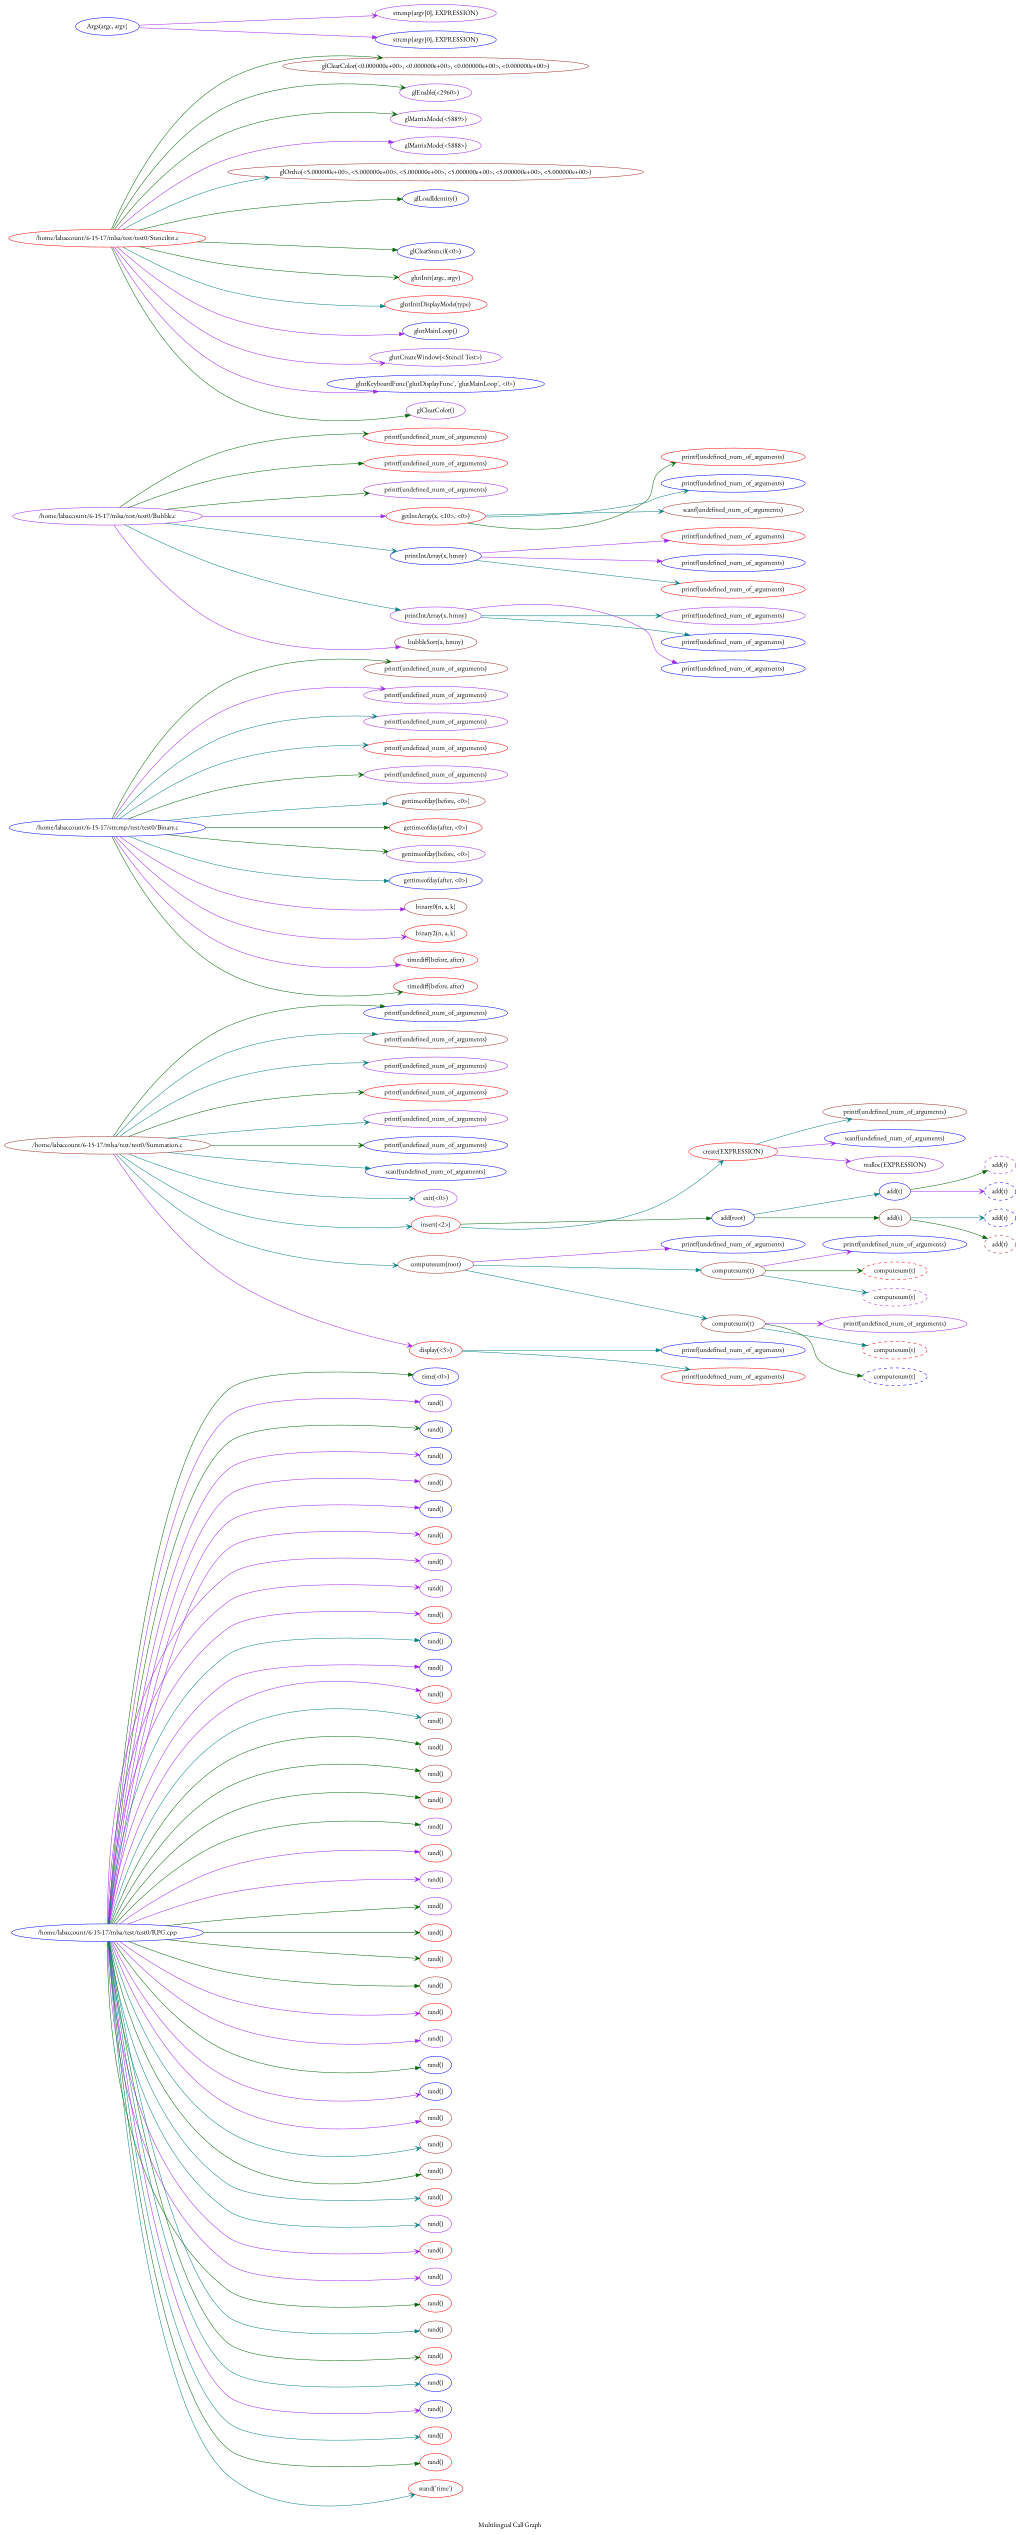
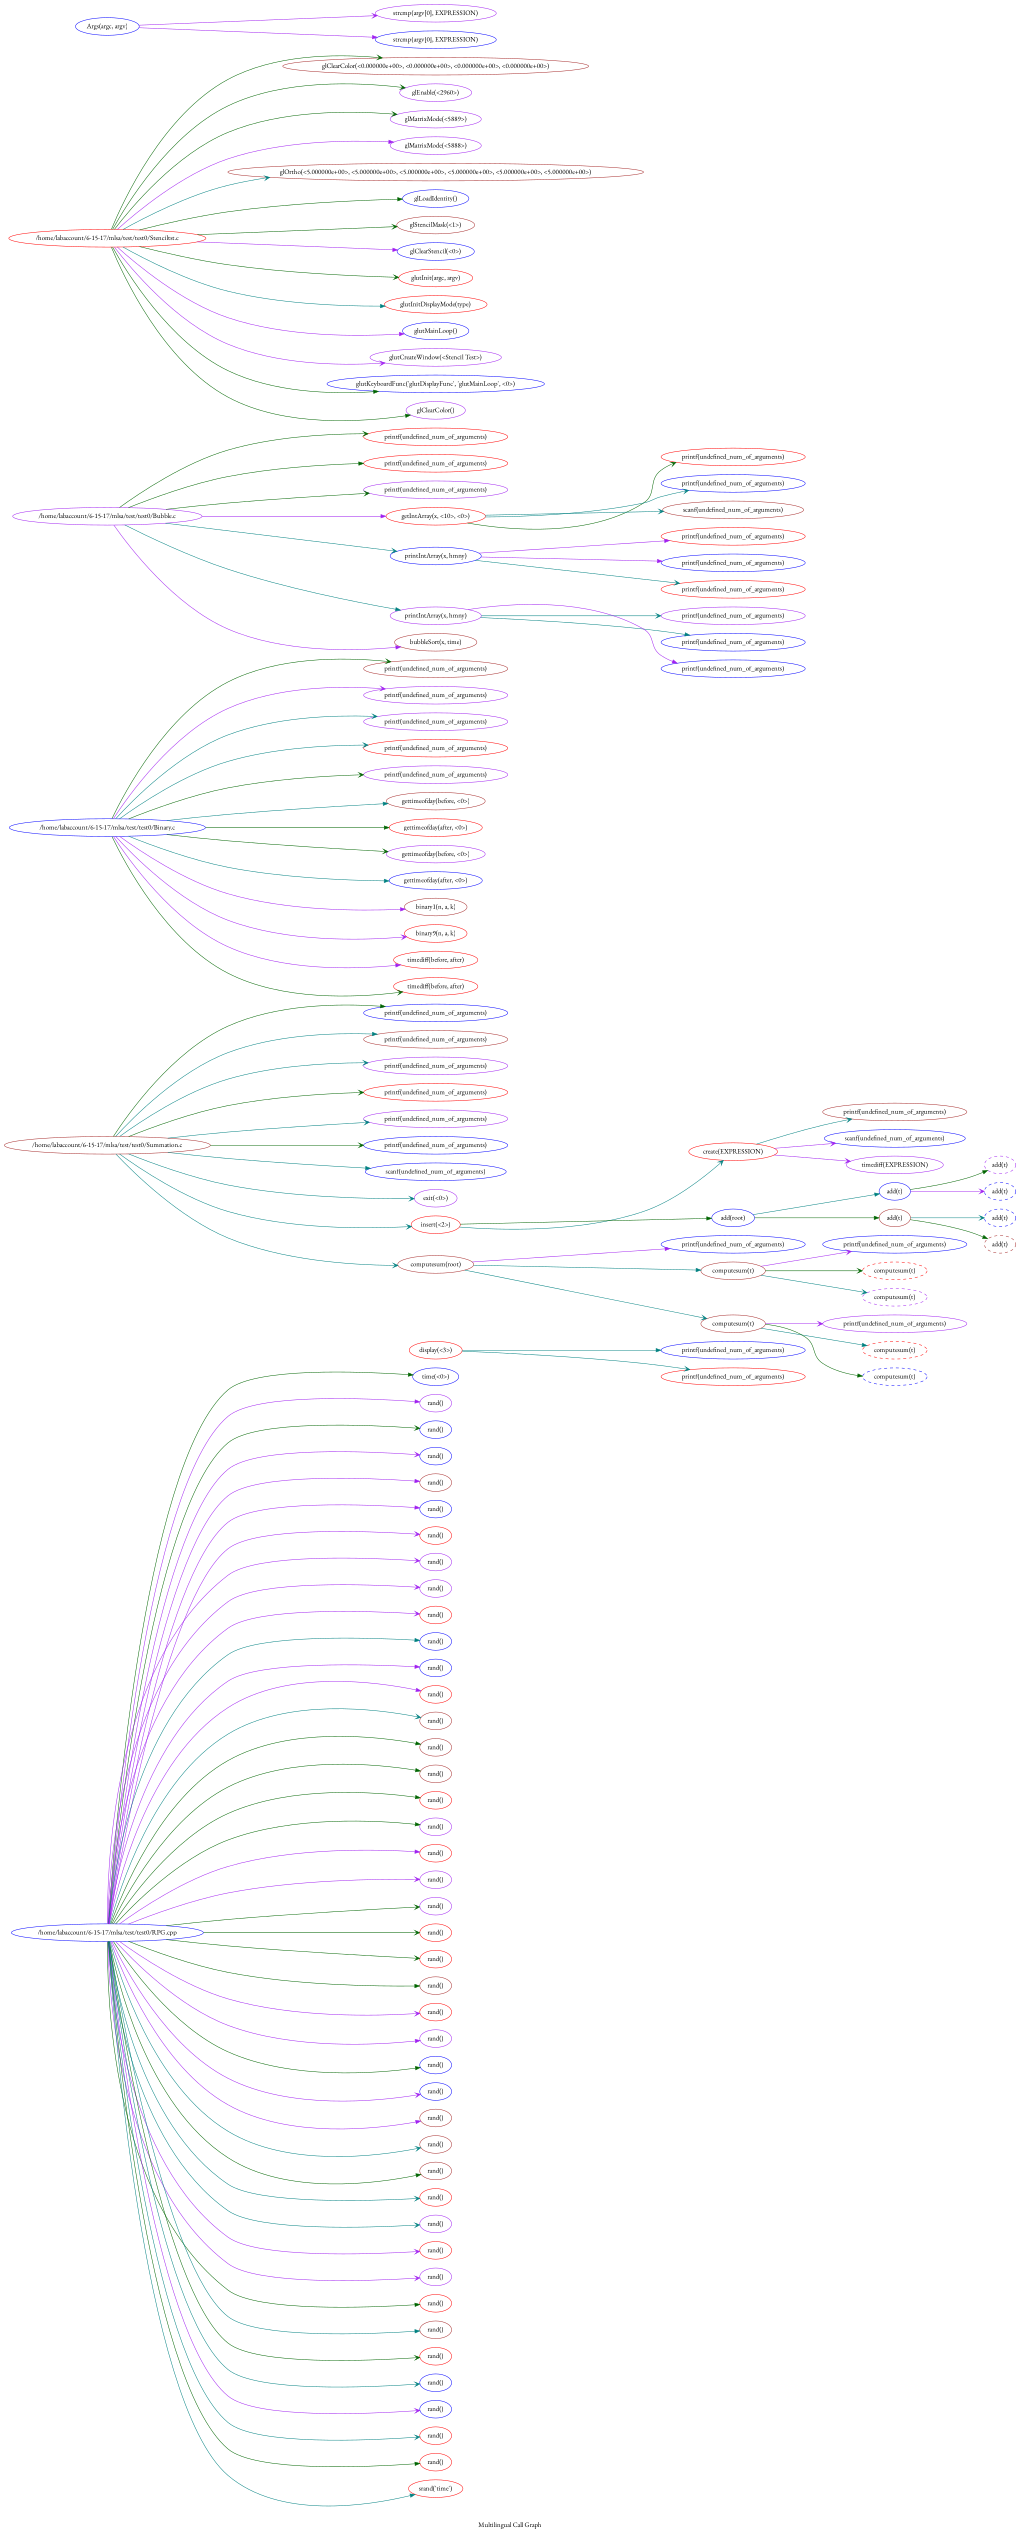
node "glStencilMask(<1>)": added
edge "/home/labaccount/6-15-17/mlsa/test/test0/Stenciltst.c" -> "glClearStencil(<0>)": color darkgreen -> purple
edge "/home/labaccount/6-15-17/mlsa/test/test0/Stenciltst.c" -> "glutKeyboardFunc('glutDisplayFunc', 'glutMainLoop', <0>)": color purple -> darkgreen
node "bubbleSort(x, hmny)": label "bubbleSort(x, hmny)" -> "bubbleSort(x, time)"
node "/home/labaccount/6-15-17/strcmp/test/test0/Binary.c": label "/home/labaccount/6-15-17/strcmp/test/test0/Binary.c" -> "/home/labaccount/6-15-17/mlsa/test/test0/Binary.c"
node "binary0(n, a, k)": label "binary0(n, a, k)" -> "binary1(n, a, k)"
node "binary2(n, a, k)": label "binary2(n, a, k)" -> "binary9(n, a, k)"
node "malloc(EXPRESSION)": label "malloc(EXPRESSION)" -> "timediff(EXPRESSION)"
edge "/home/labaccount/6-15-17/mlsa/test/test0/Summation.c" -> "display(<3>)": removed
edge "/home/labaccount/6-15-17/mlsa/test/test0/RPG.cpp" -> "srand('time')": arrowhead vee -> normal
